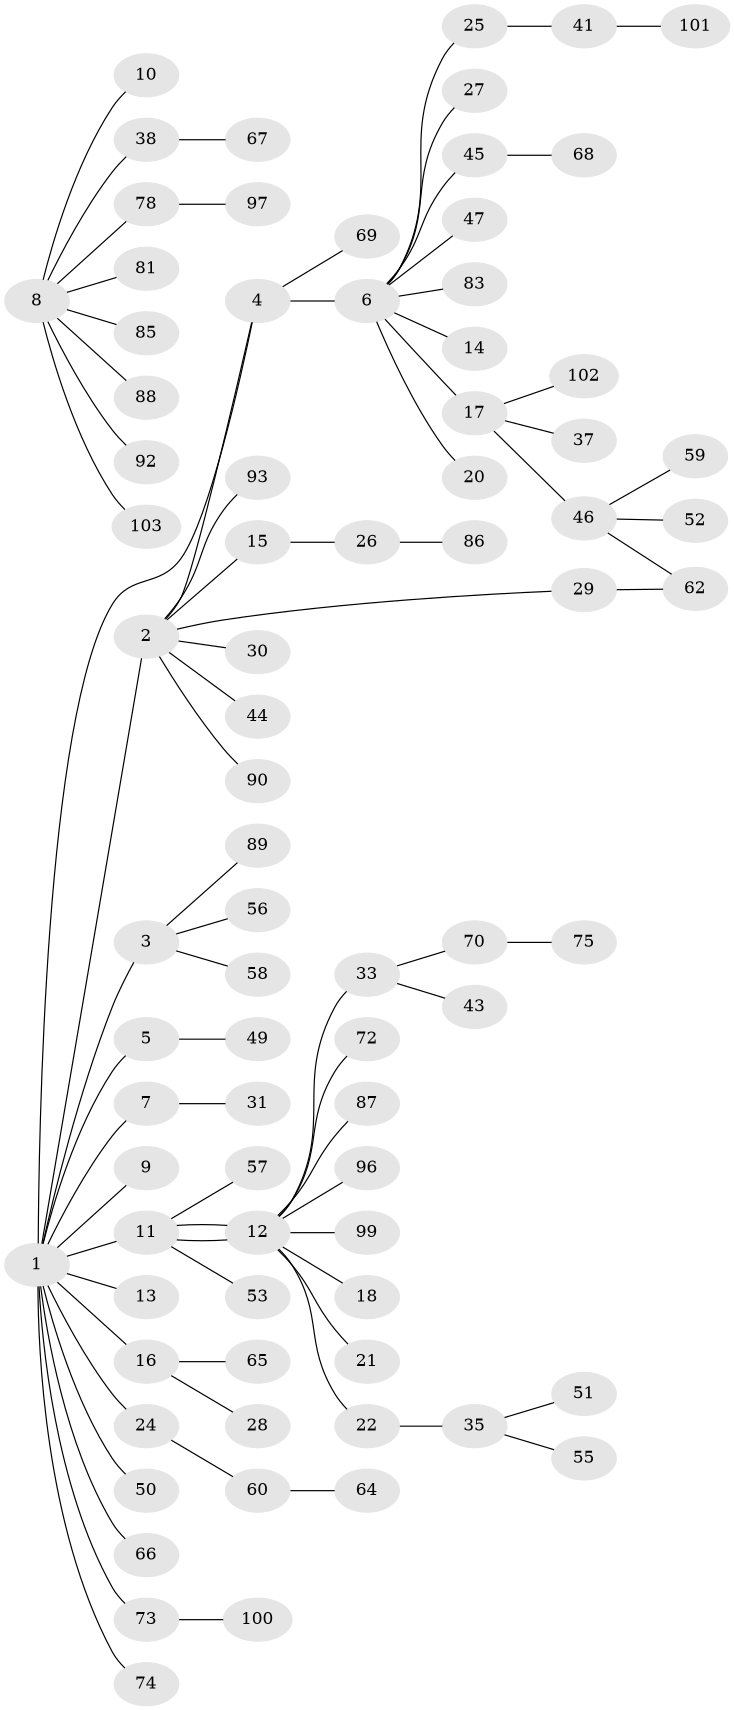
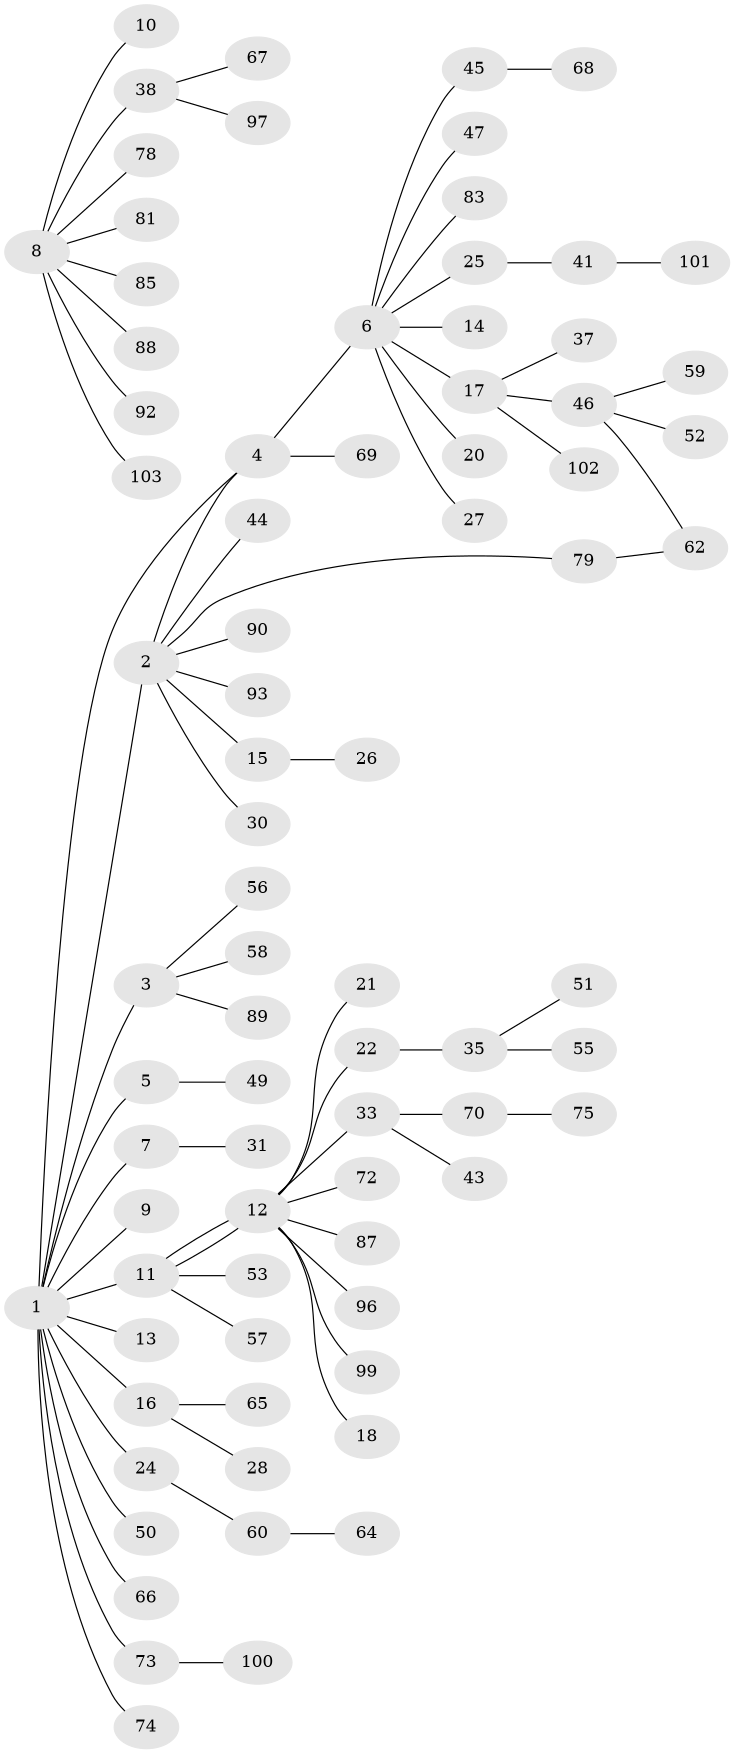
edge "78" -- "97": now "38" -- "97"
node "86": removed
node "29": label "29" -> "79"
